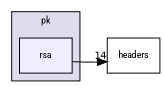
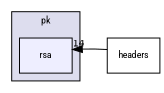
edge "rsa" -> "headers": reversed
